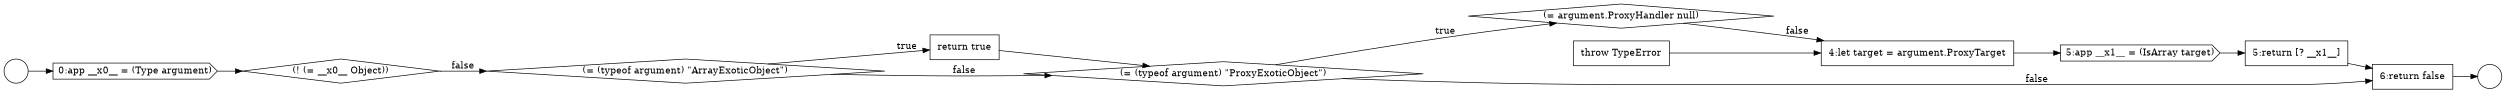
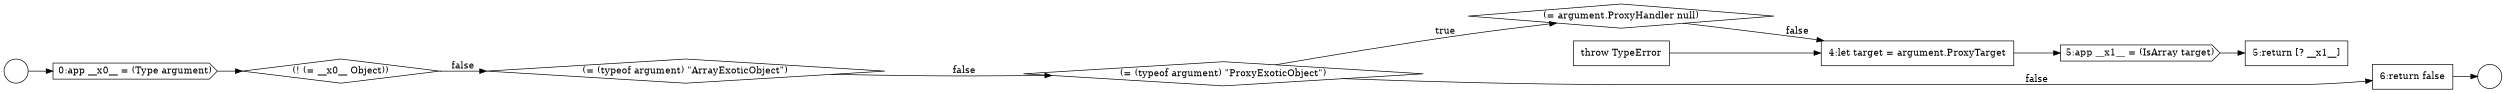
node "return true": removed
edge "5:return [? __x1__]" -> "6:return false": removed
